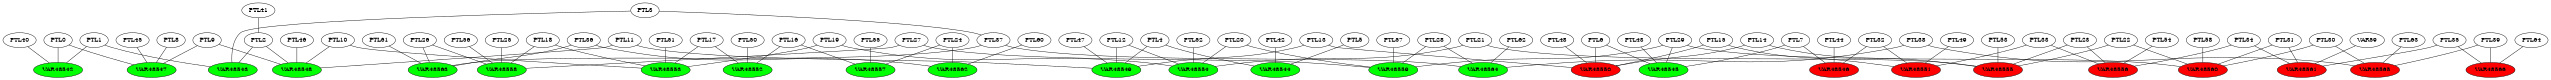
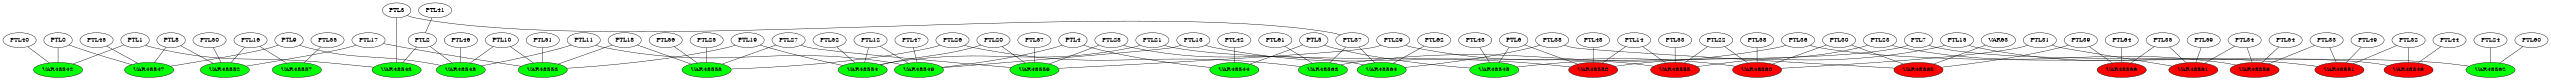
node "VAR59": label "VAR59" -> "PTL59"
node "PTL63": label "PTL63" -> "VAR63"
edge "PTL24" -- "VAR48557": removed
edge "PTL29" -- "VAR48545": now "PTL5" -- "VAR48545"
edge "PTL8" -- "VAR48552": added
